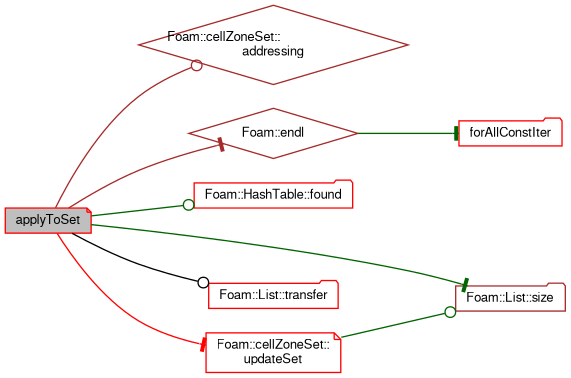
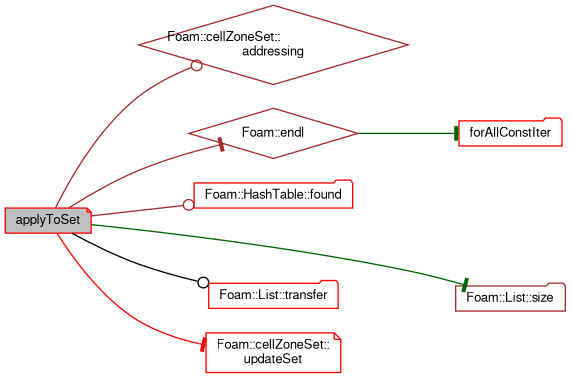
edge "applyToSet" -> "Foam::HashTable::found": color darkgreen -> brown
edge "Foam::cellZoneSet:: updateSet" -> "Foam::List::size": removed
